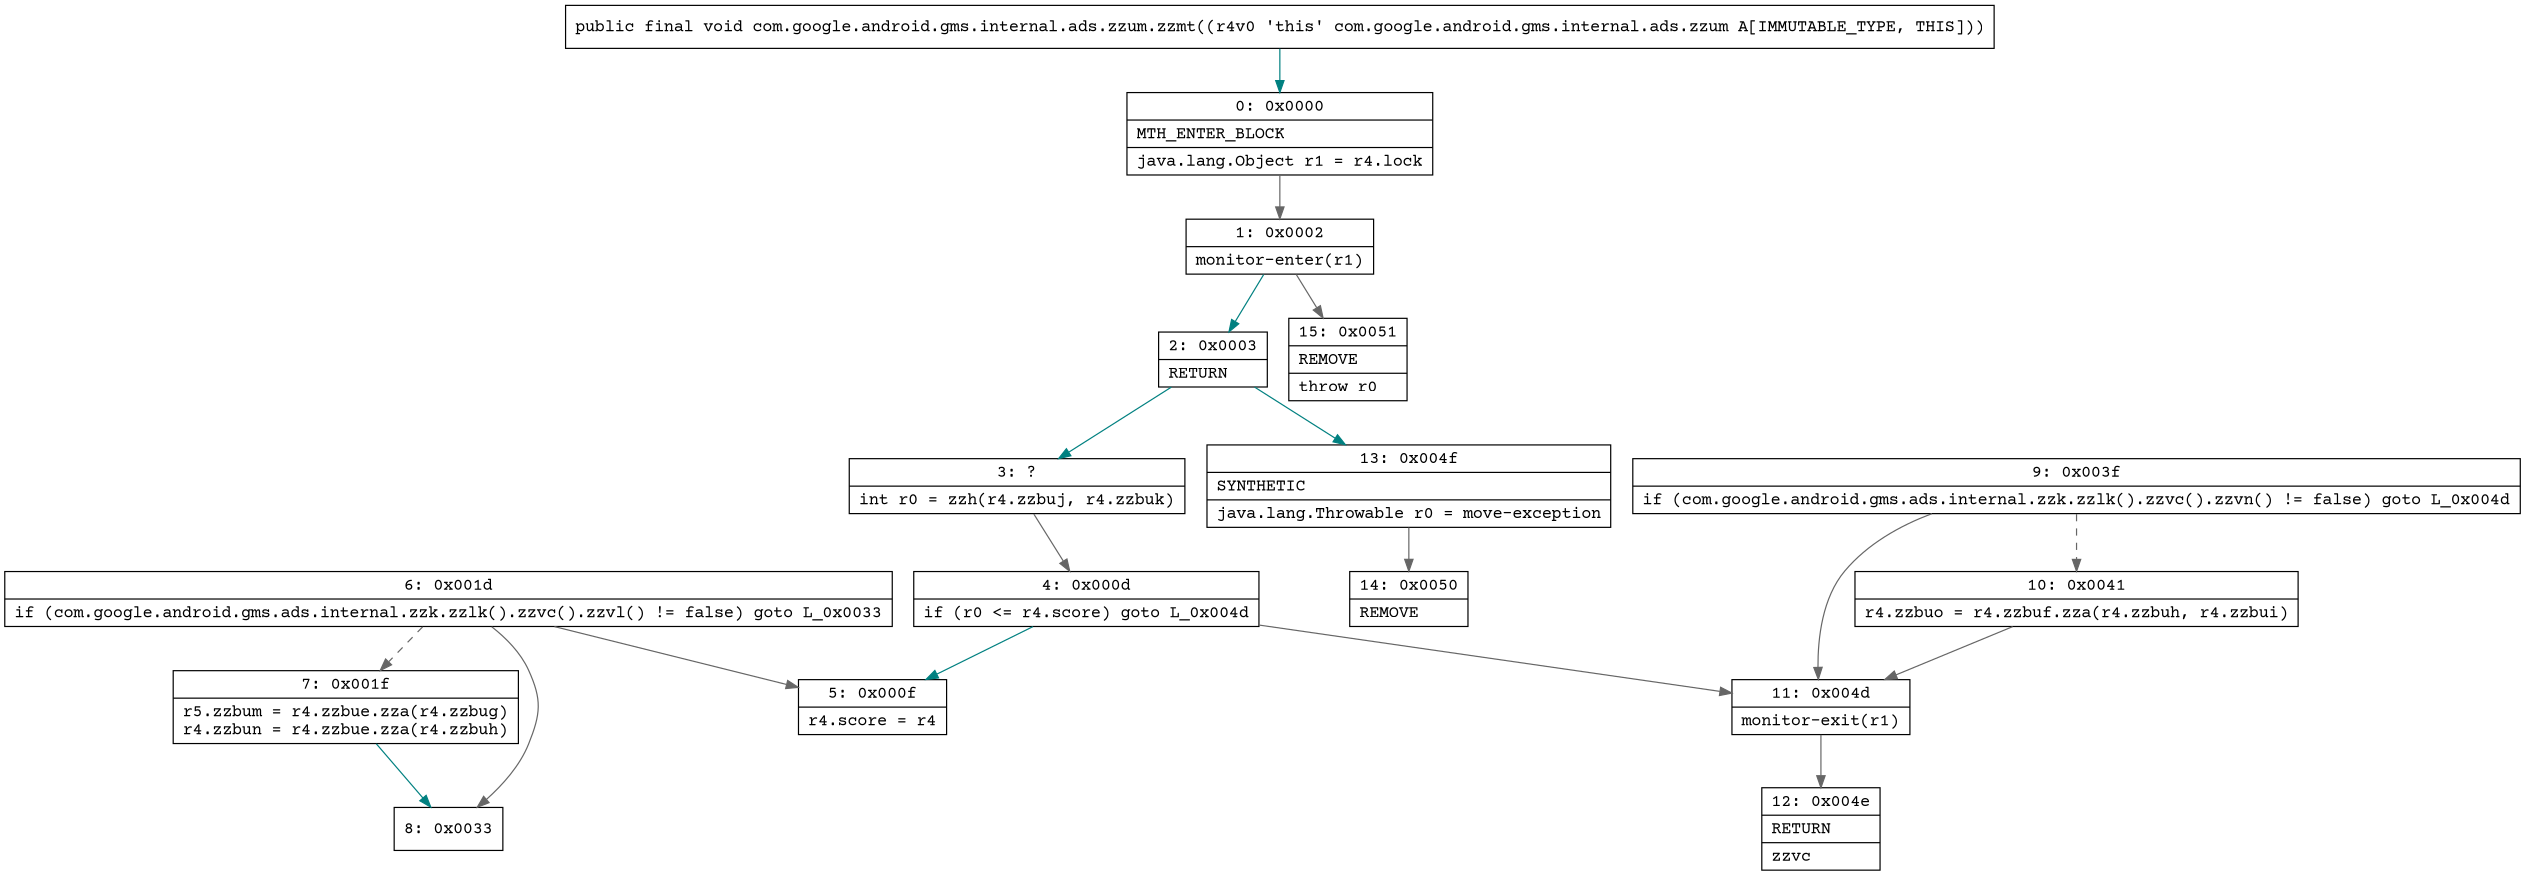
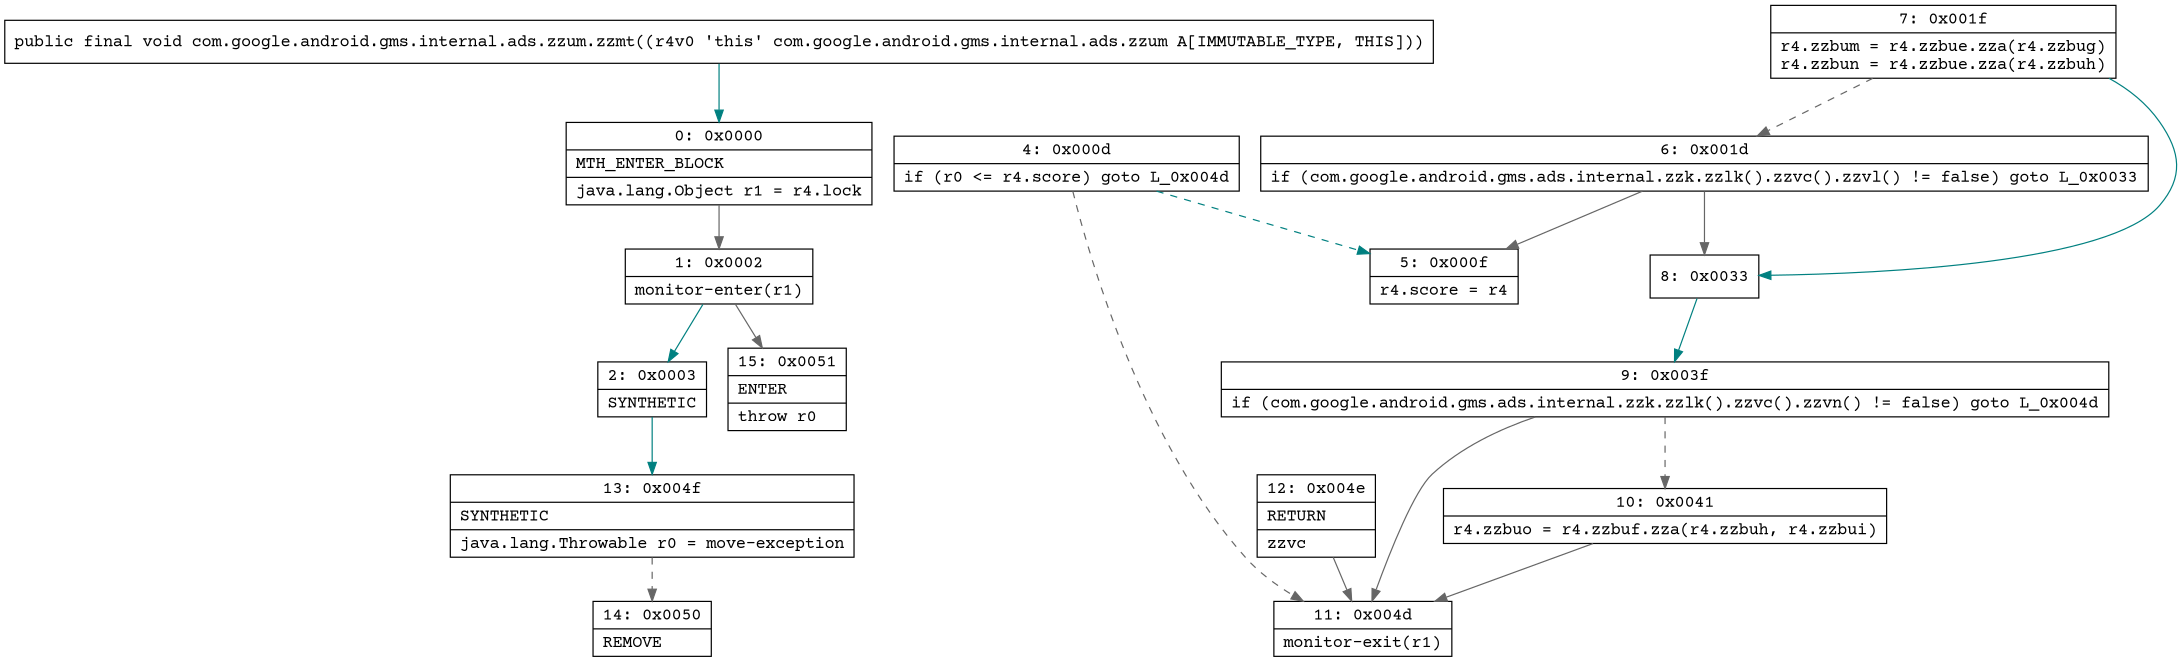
edge "8: 0x0033" -> "9: 0x003f": added
node "15: 0x0051": text "REMOVE" -> "ENTER"
node "2: 0x0003": text "RETURN" -> "SYNTHETIC"
node "3: ?": removed
edge "13: 0x004f" -> "14: 0x0050": style solid -> dashed
edge "6: 0x001d" -> "7: 0x001f": reversed
edge "4: 0x000d" -> "5: 0x000f": style solid -> dashed
edge "4: 0x000d" -> "11: 0x004d": style solid -> dashed
node "7: 0x001f": text "r5.zzbum = r4.zzbue.zza(r4.zzbug)" -> "r4.zzbum = r4.zzbue.zza(r4.zzbug)"
edge "11: 0x004d" -> "12: 0x004e": reversed
